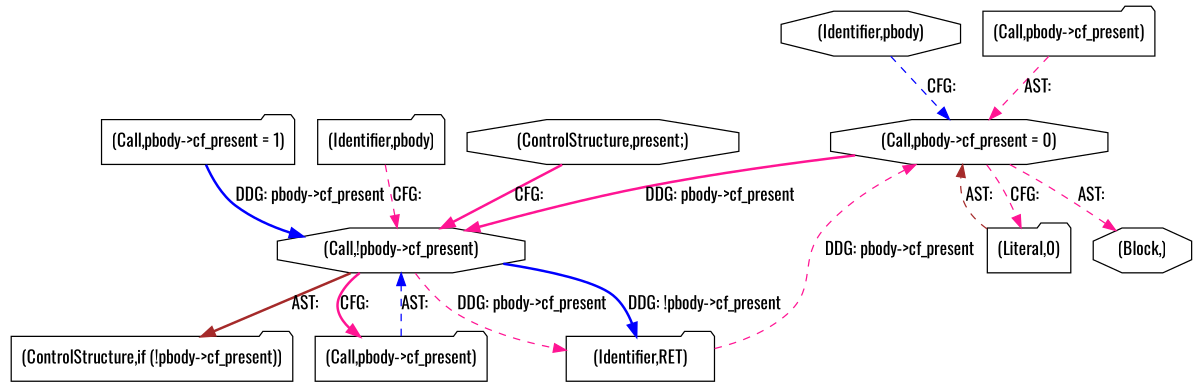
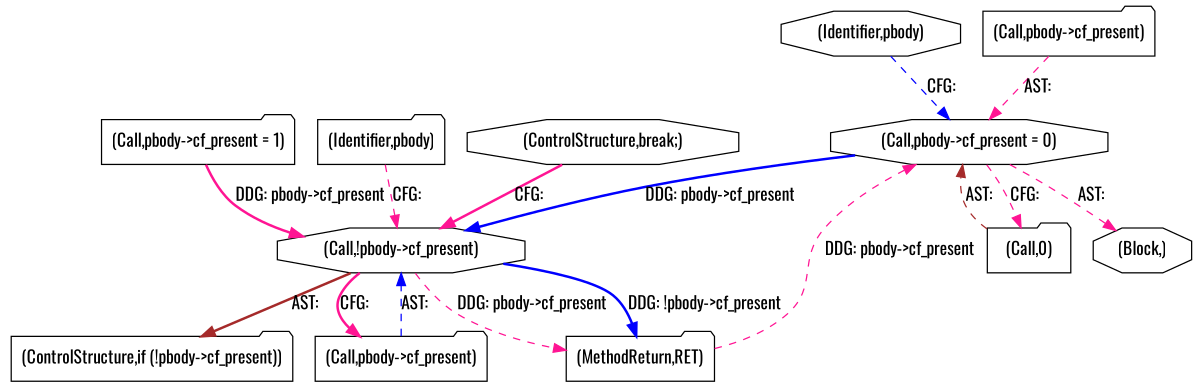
node "(ControlStructure,present;)": label "(ControlStructure,present;)" -> "(ControlStructure,break;)"
edge "(Call,pbody->cf_present = 0)" -> "(Call,!pbody->cf_present)": color deeppink -> blue
edge "(Call,pbody->cf_present = 1)" -> "(Call,!pbody->cf_present)": color blue -> deeppink
node "(Literal,0)": label "(Literal,0)" -> "(Call,0)"
node "(Identifier,RET)": label "(Identifier,RET)" -> "(MethodReturn,RET)"
